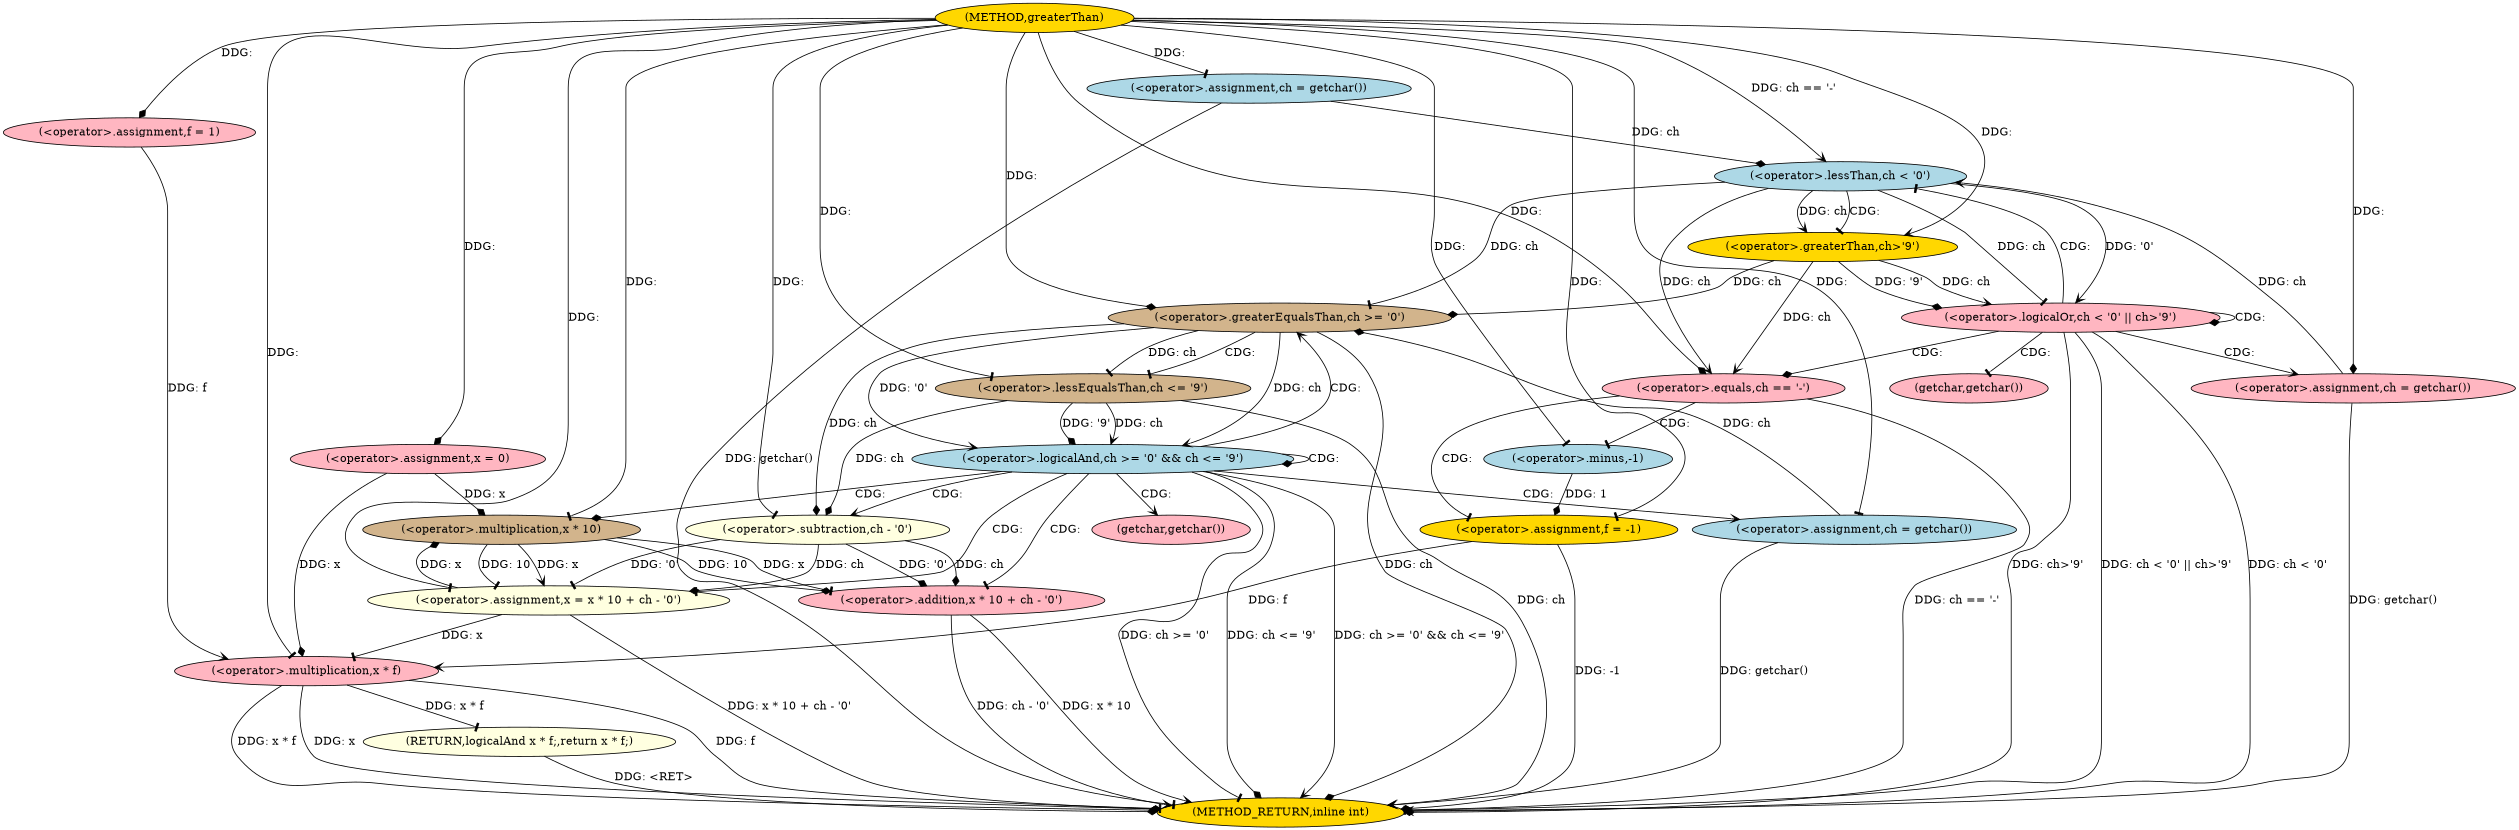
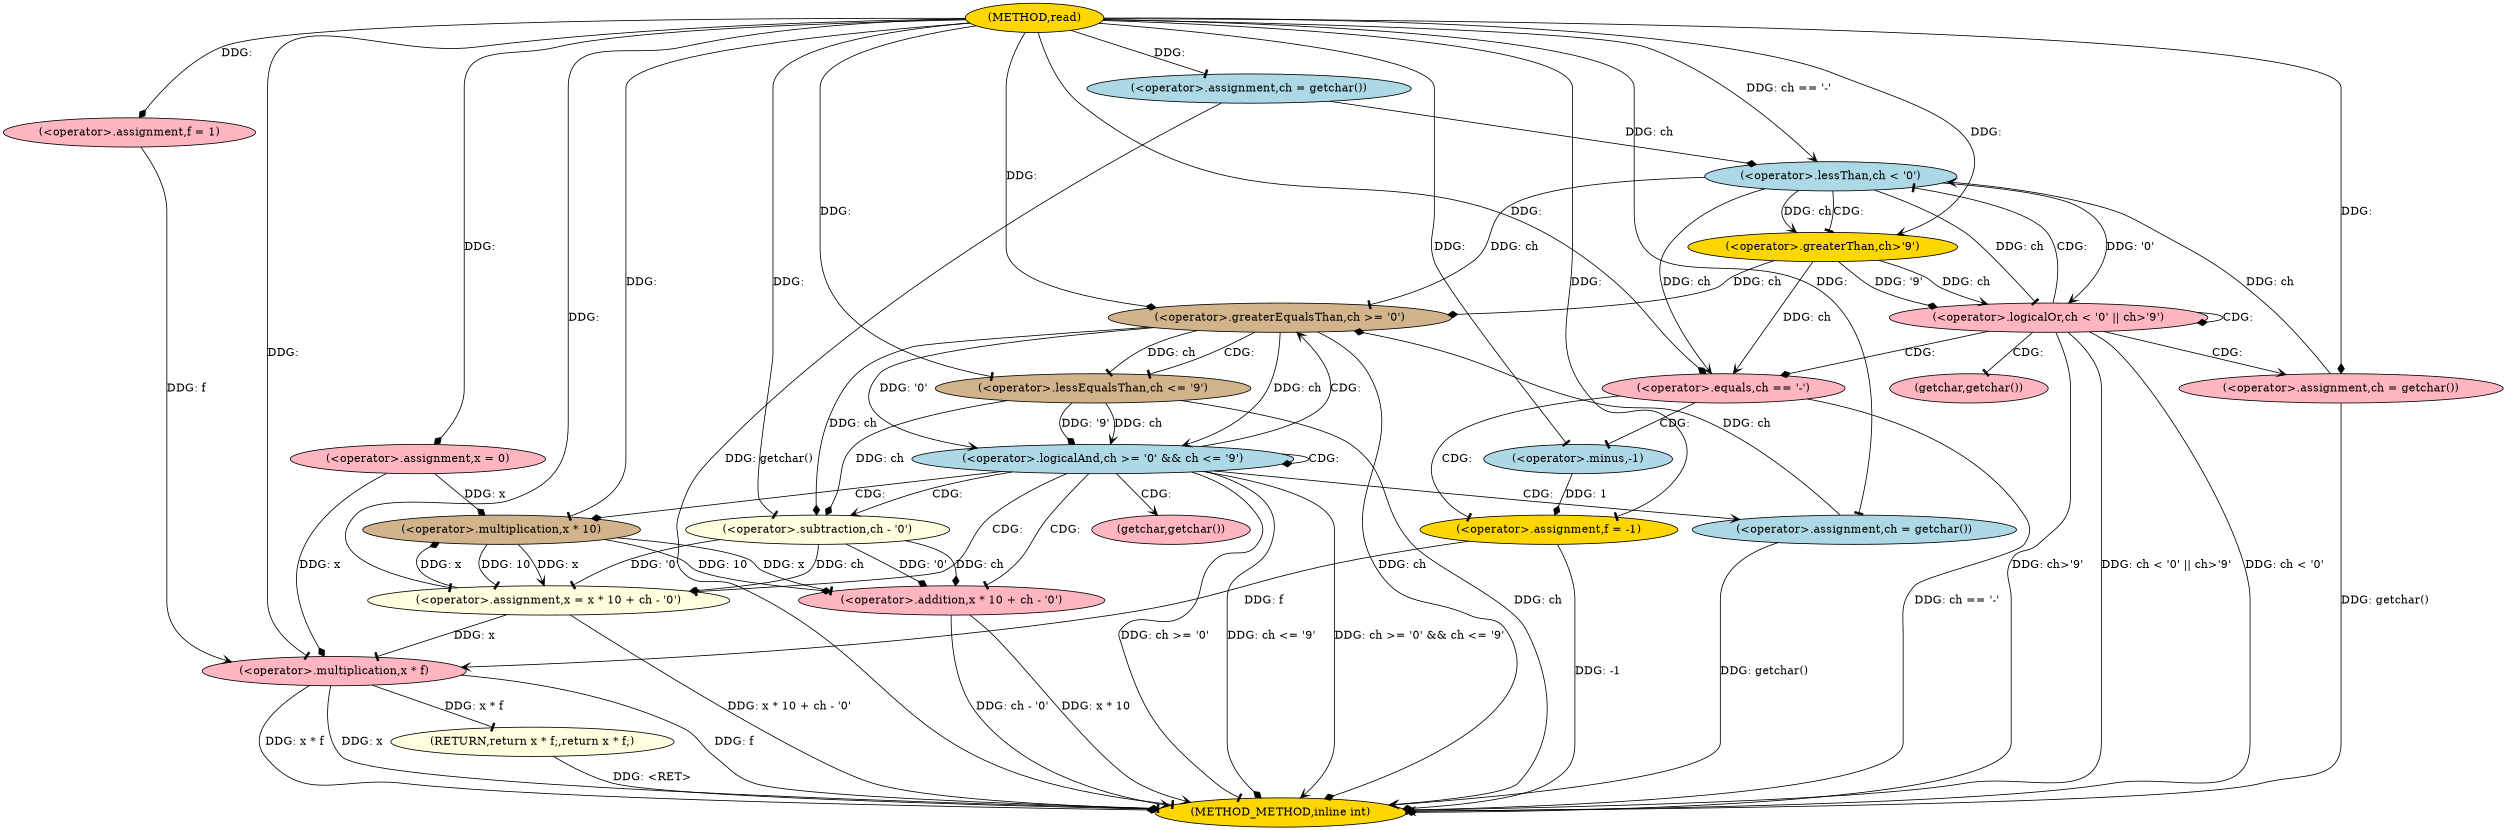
node "(METHOD,greaterThan)": label "(METHOD,greaterThan)" -> "(METHOD,read)"
node "(RETURN,logicalAnd x * f;,return x * f;)": label "(RETURN,logicalAnd x * f;,return x * f;)" -> "(RETURN,return x * f;,return x * f;)"
node "(METHOD_RETURN,inline int)": label "(METHOD_RETURN,inline int)" -> "(METHOD_METHOD,inline int)"
